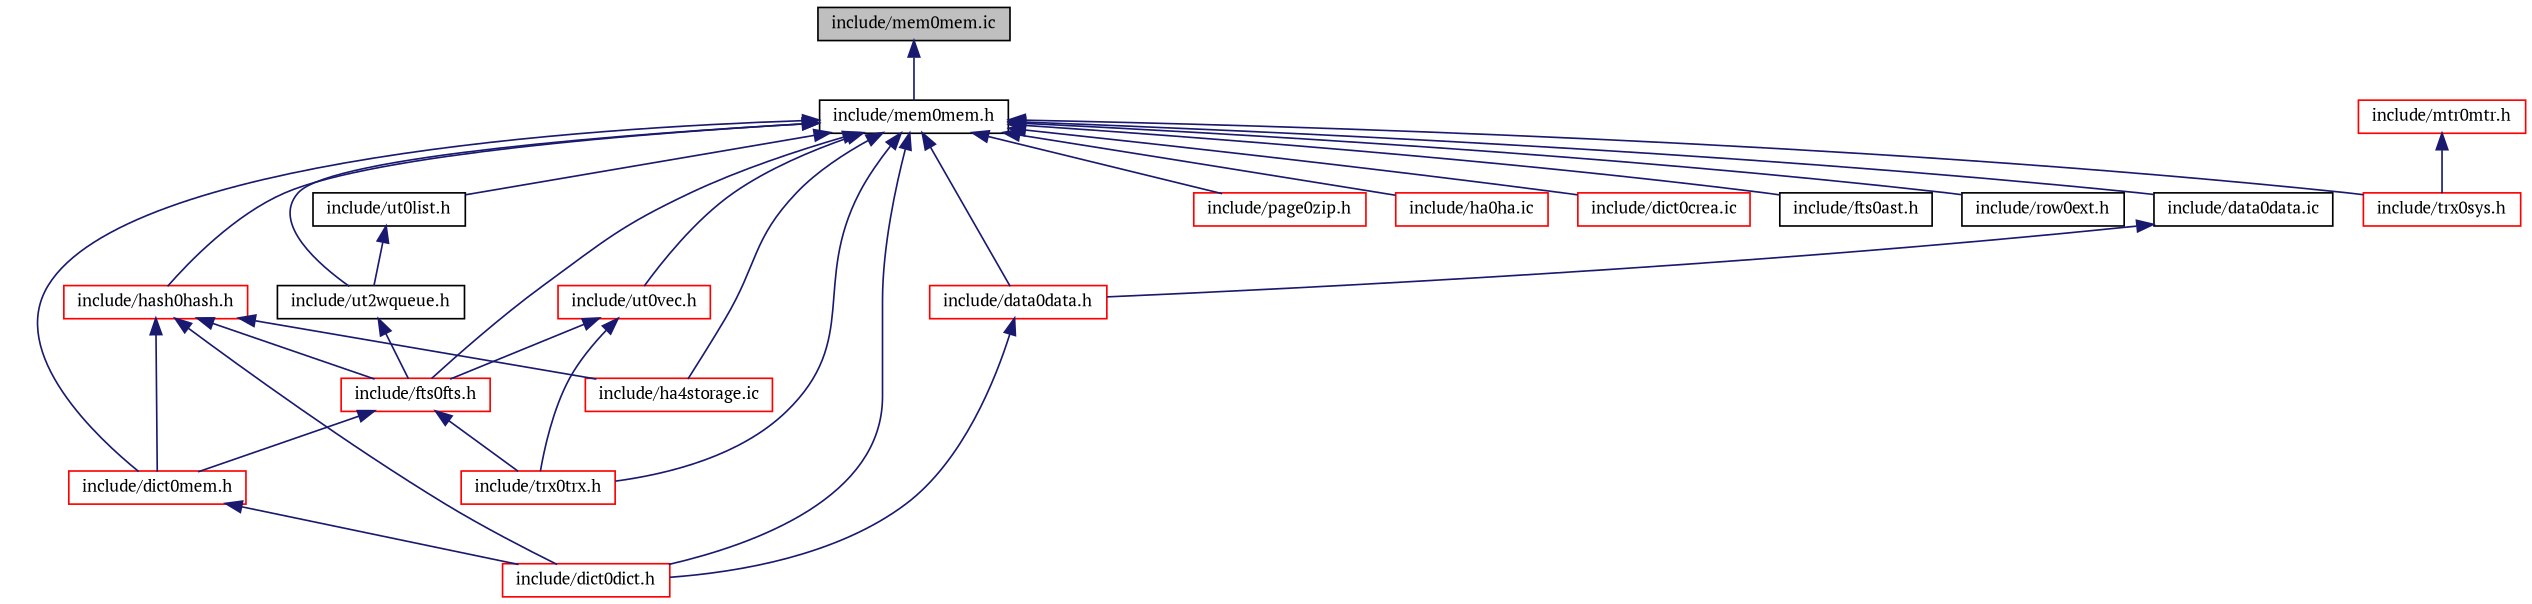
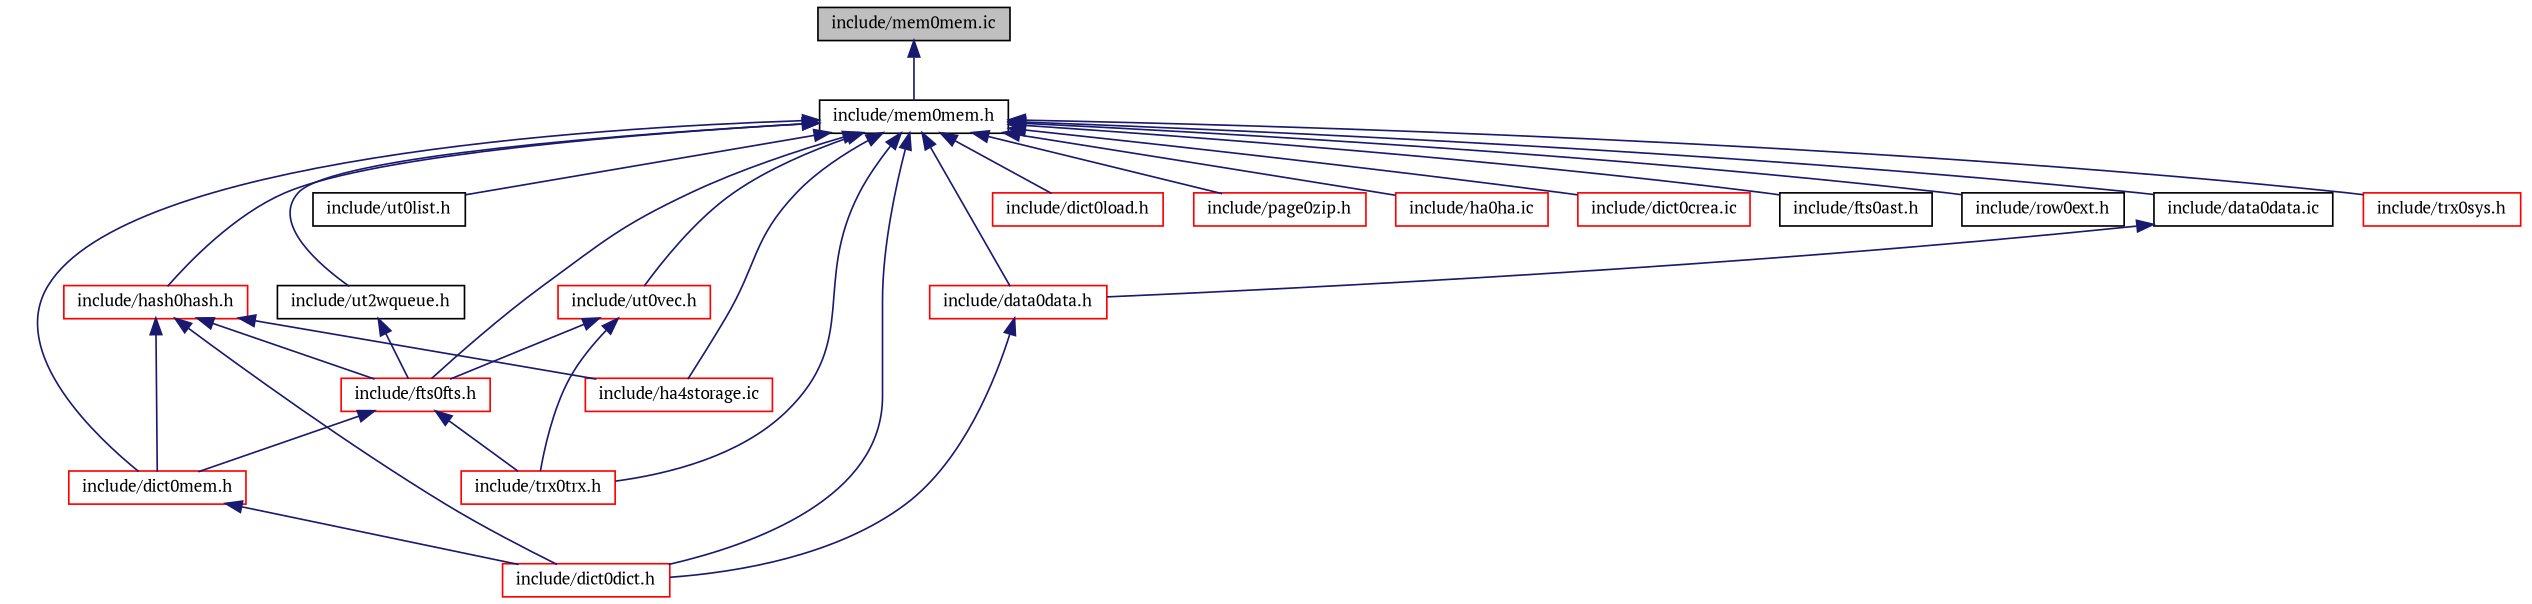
node "include/mtr0mtr.h": removed
node "include/dict0load.h": added
edge "include/ut2wqueue.h" -> "include/ut0list.h": removed
